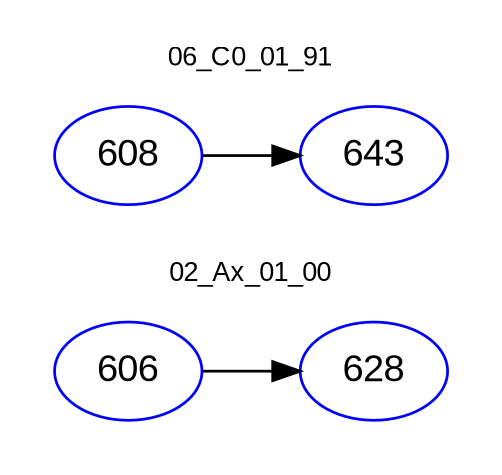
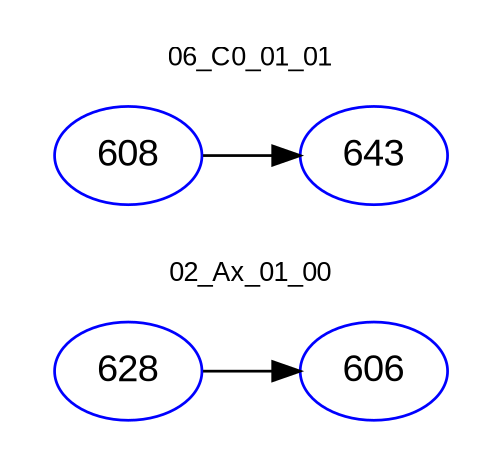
cluster "06_C0_01_91": label "06_C0_01_91" -> "06_C0_01_01"
edge "606" -> "628": reversed
